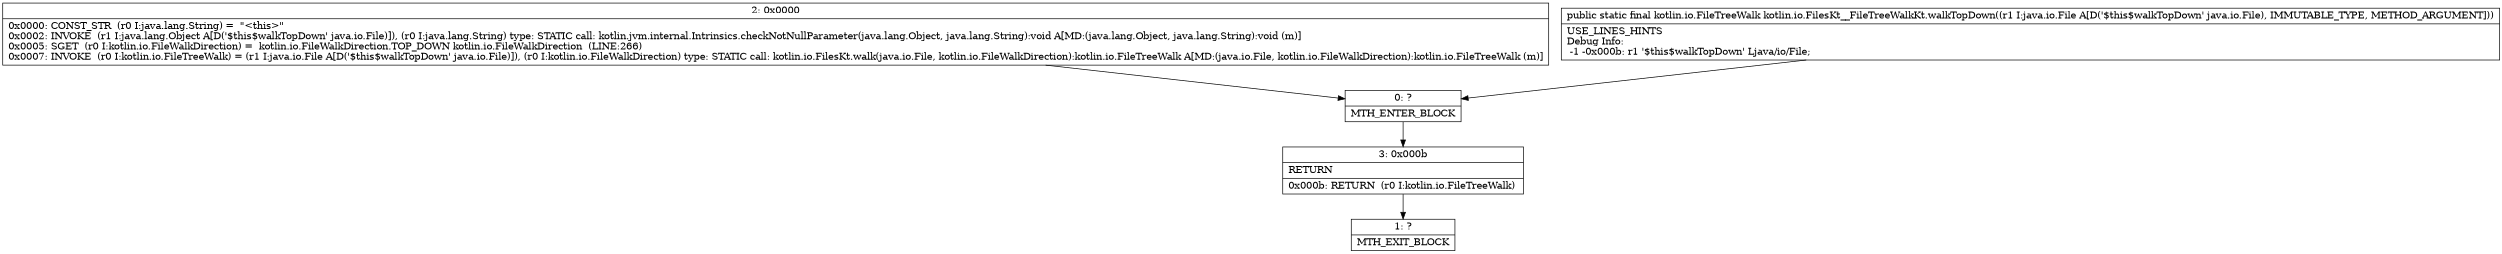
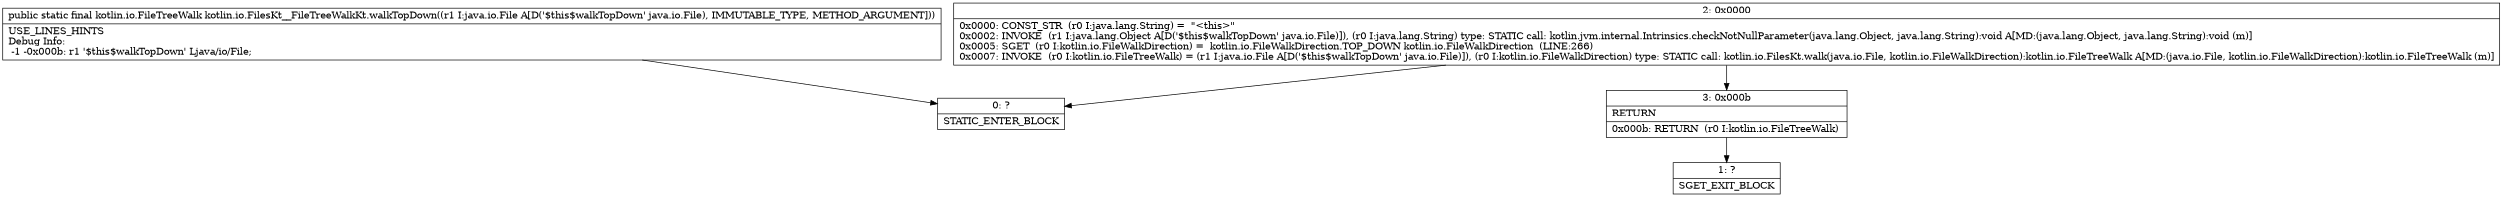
node "0: ?": text "MTH_ENTER_BLOCK" -> "STATIC_ENTER_BLOCK"
edge "0: ?" -> "3: 0x000b": now "2: 0x0000" -> "3: 0x000b"
node "1: ?": text "MTH_EXIT_BLOCK" -> "SGET_EXIT_BLOCK"
